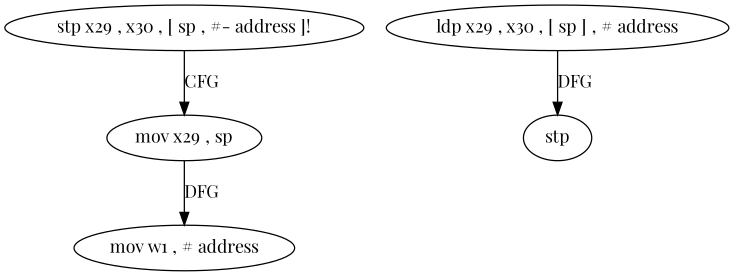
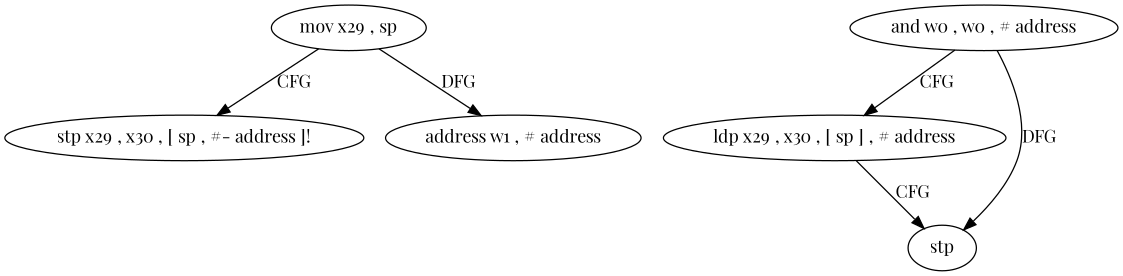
node "and w0 , w0 , # address": added
edge "stp x29 , x30 , [ sp , #- address ]!" -> "mov x29 , sp": reversed
edge "ldp x29 , x30 , [ sp ] , # address" -> "stp": label "DFG" -> "CFG"
node "mov w1 , # address": label "mov w1 , # address" -> "address w1 , # address"
